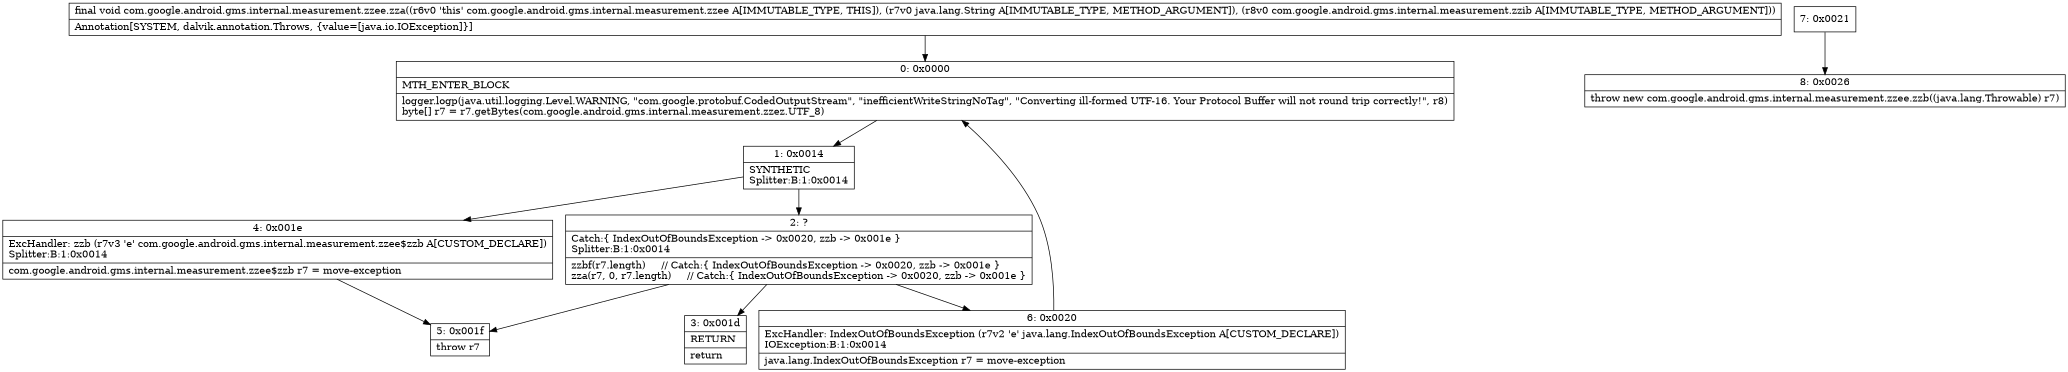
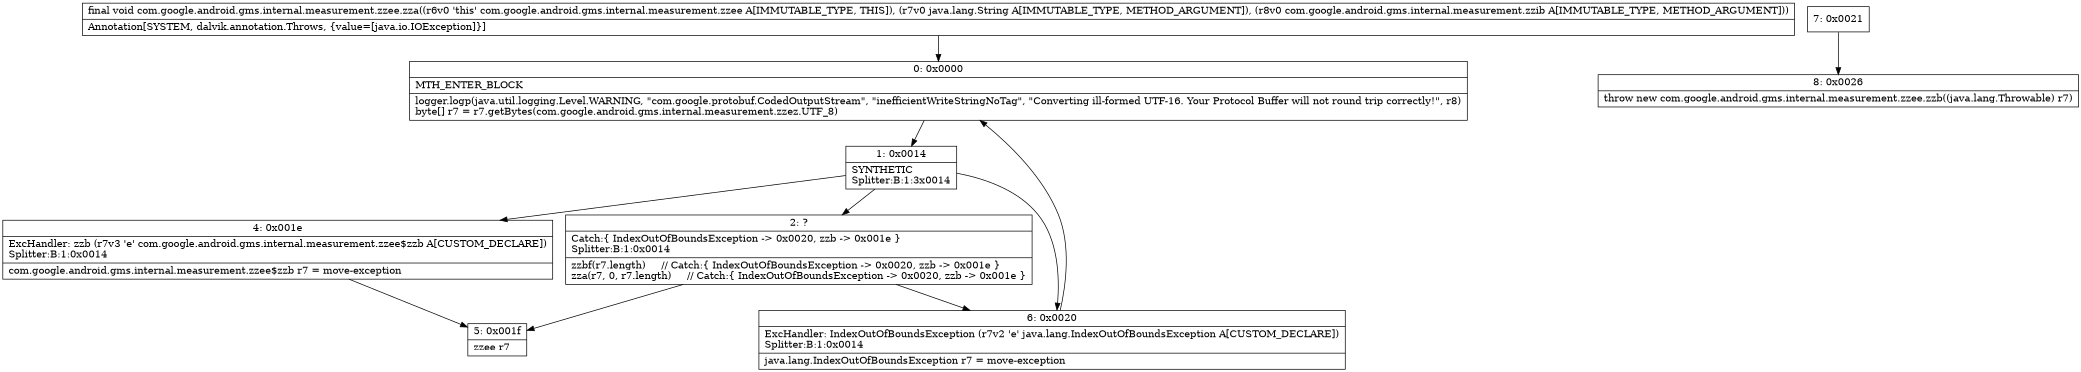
node "1: 0x0014": text "Splitter:B:1:0x0014" -> "Splitter:B:1:3x0014"
edge "1: 0x0014" -> "6: 0x0020": added
node "3: 0x001d": removed
node "6: 0x0020": text "IOException:B:1:0x0014" -> "Splitter:B:1:0x0014"
node "5: 0x001f": text "throw r7" -> "zzee r7"
